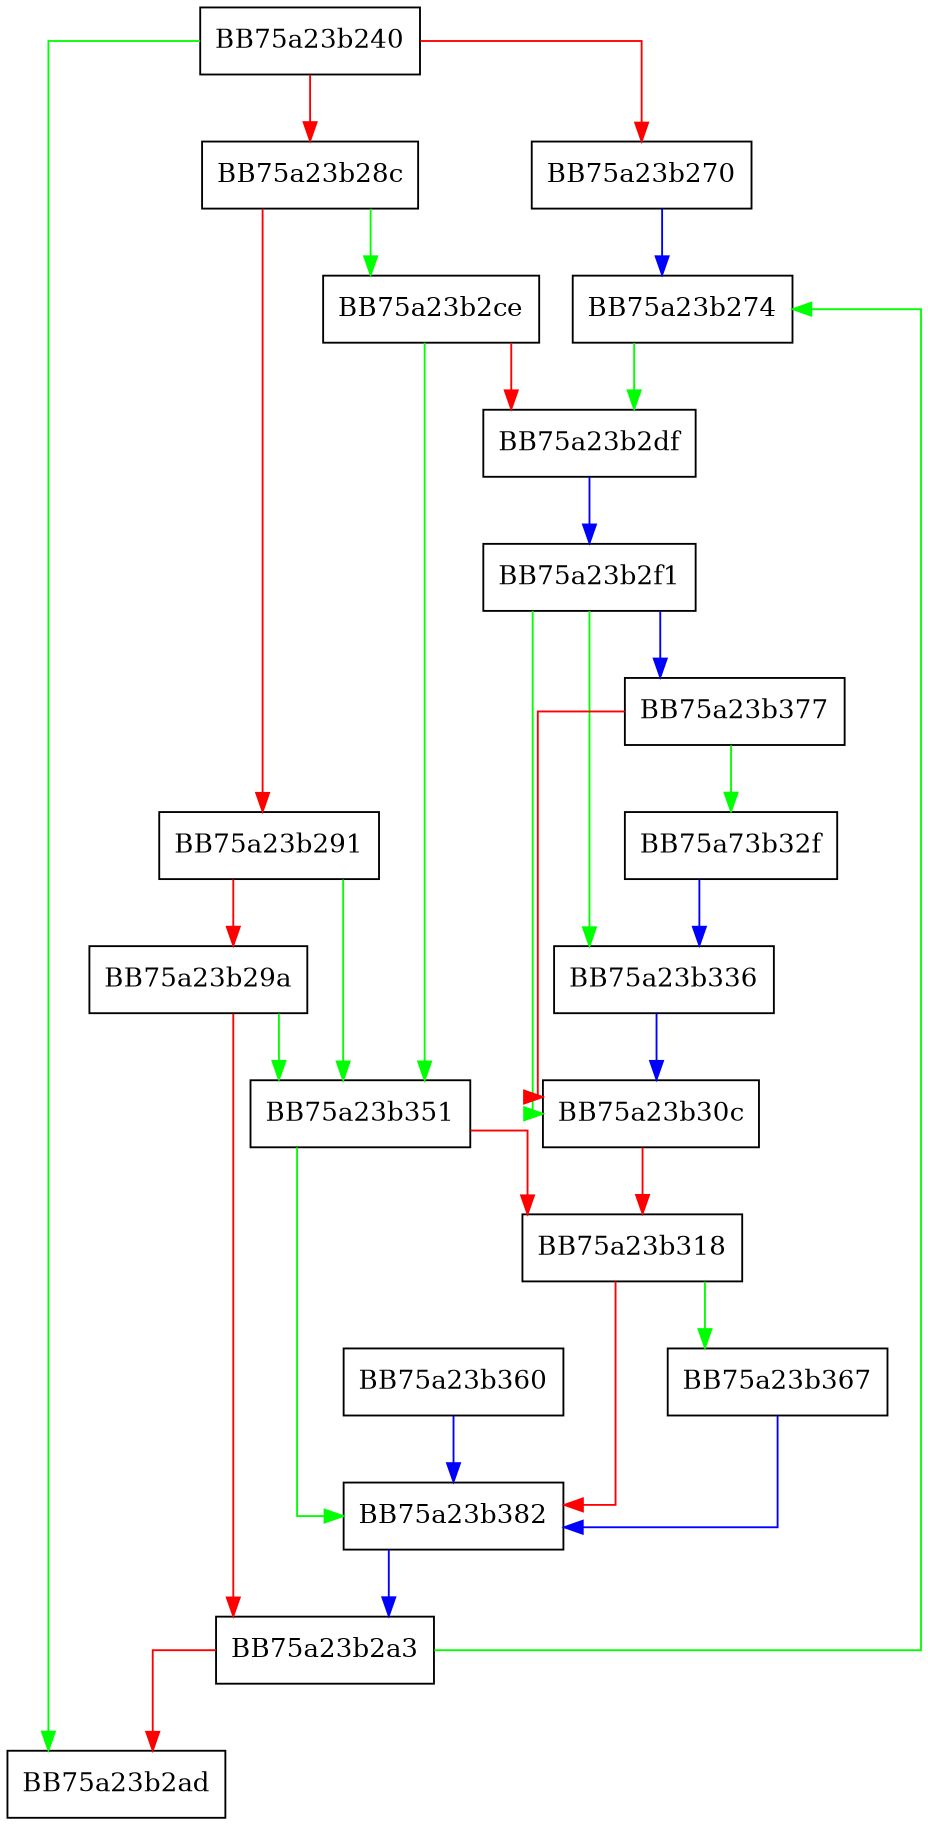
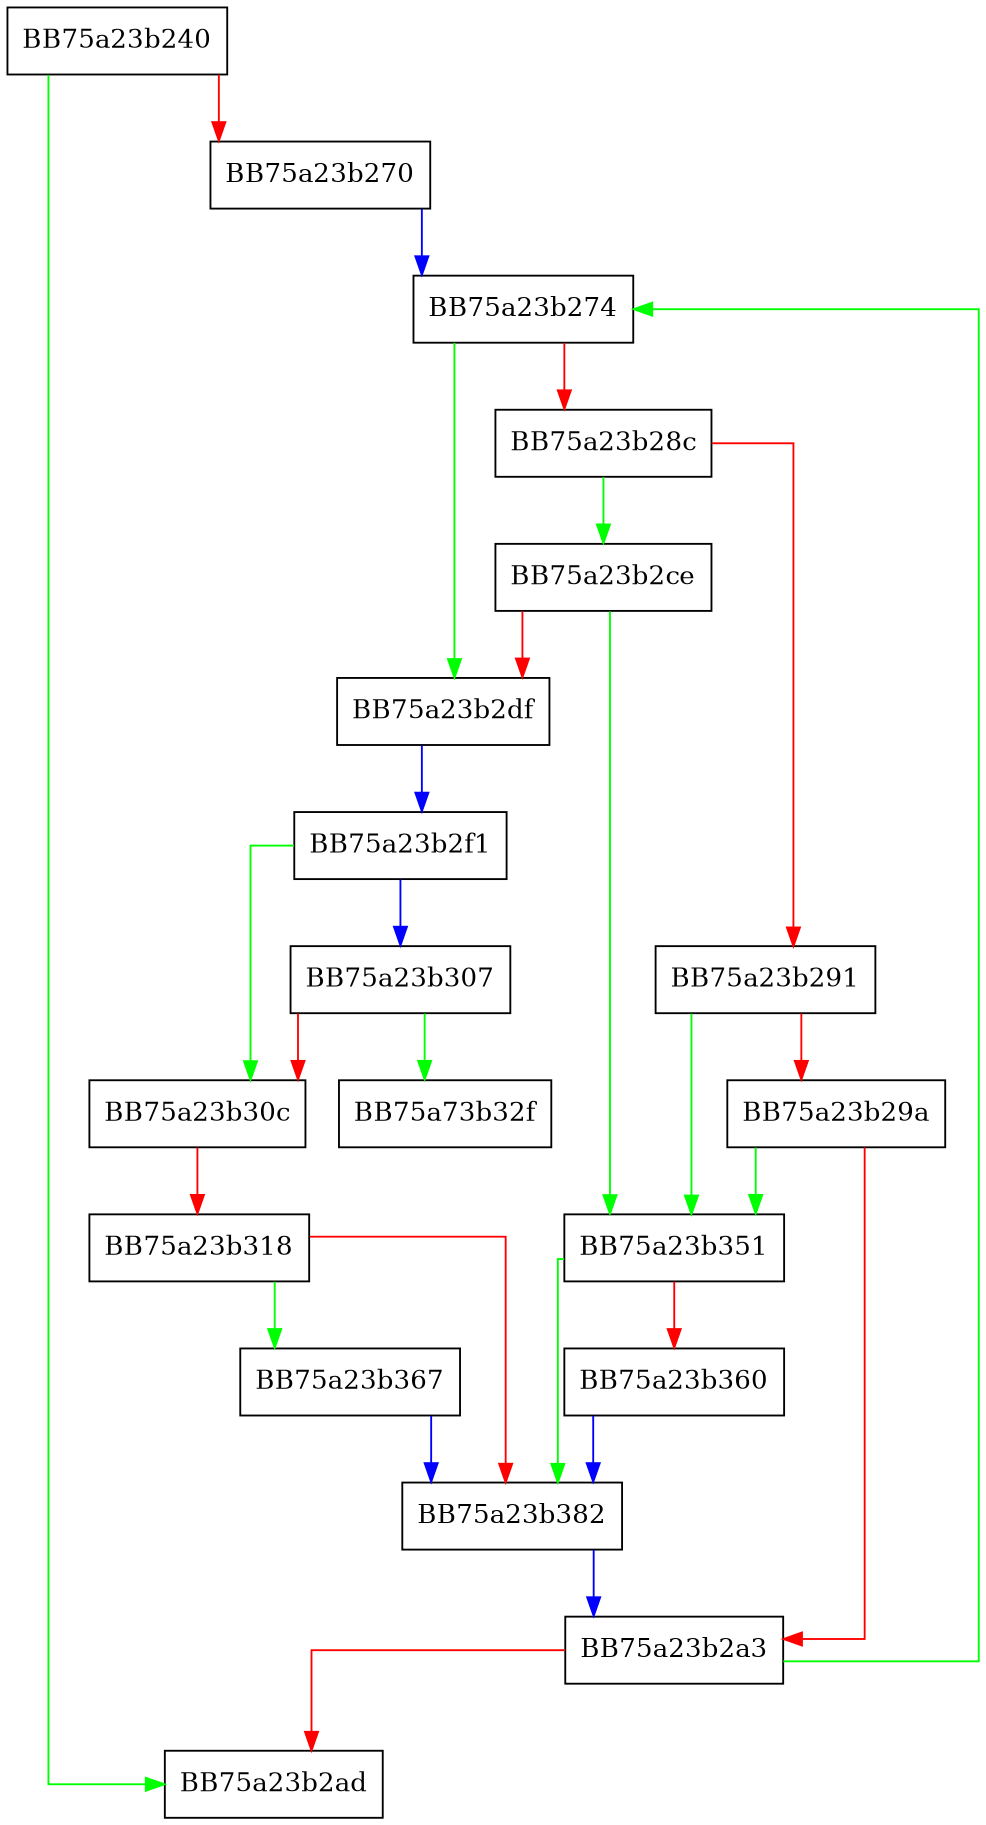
edge "BB75a23b240" -> "BB75a23b28c": now "BB75a23b274" -> "BB75a23b28c"
node "BB75a23b377": label "BB75a23b377" -> "BB75a23b307"
node "BB75a23b336": removed
edge "BB75a23b351" -> "BB75a23b318": now "BB75a23b351" -> "BB75a23b360"
